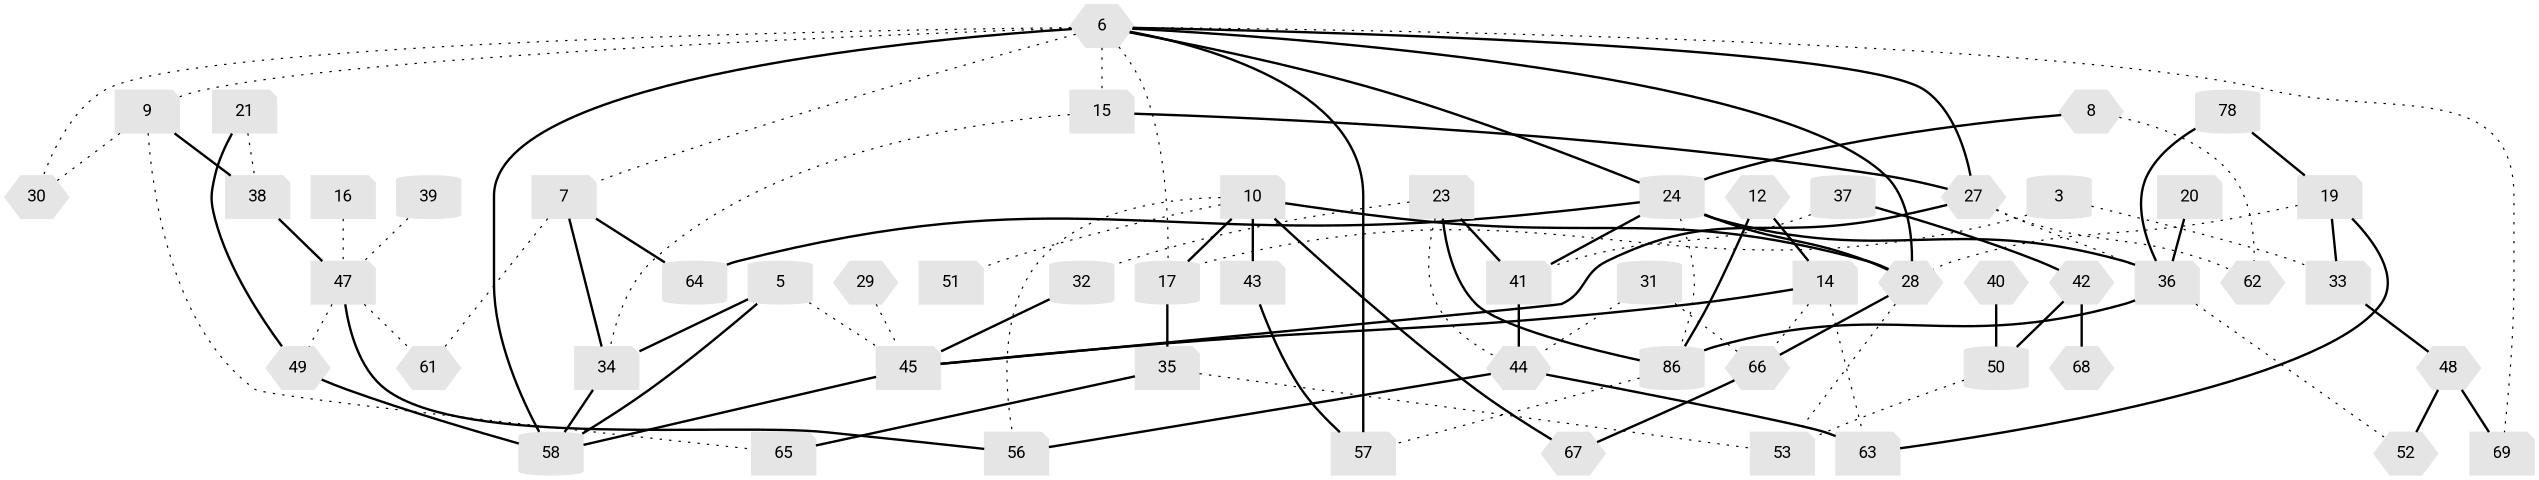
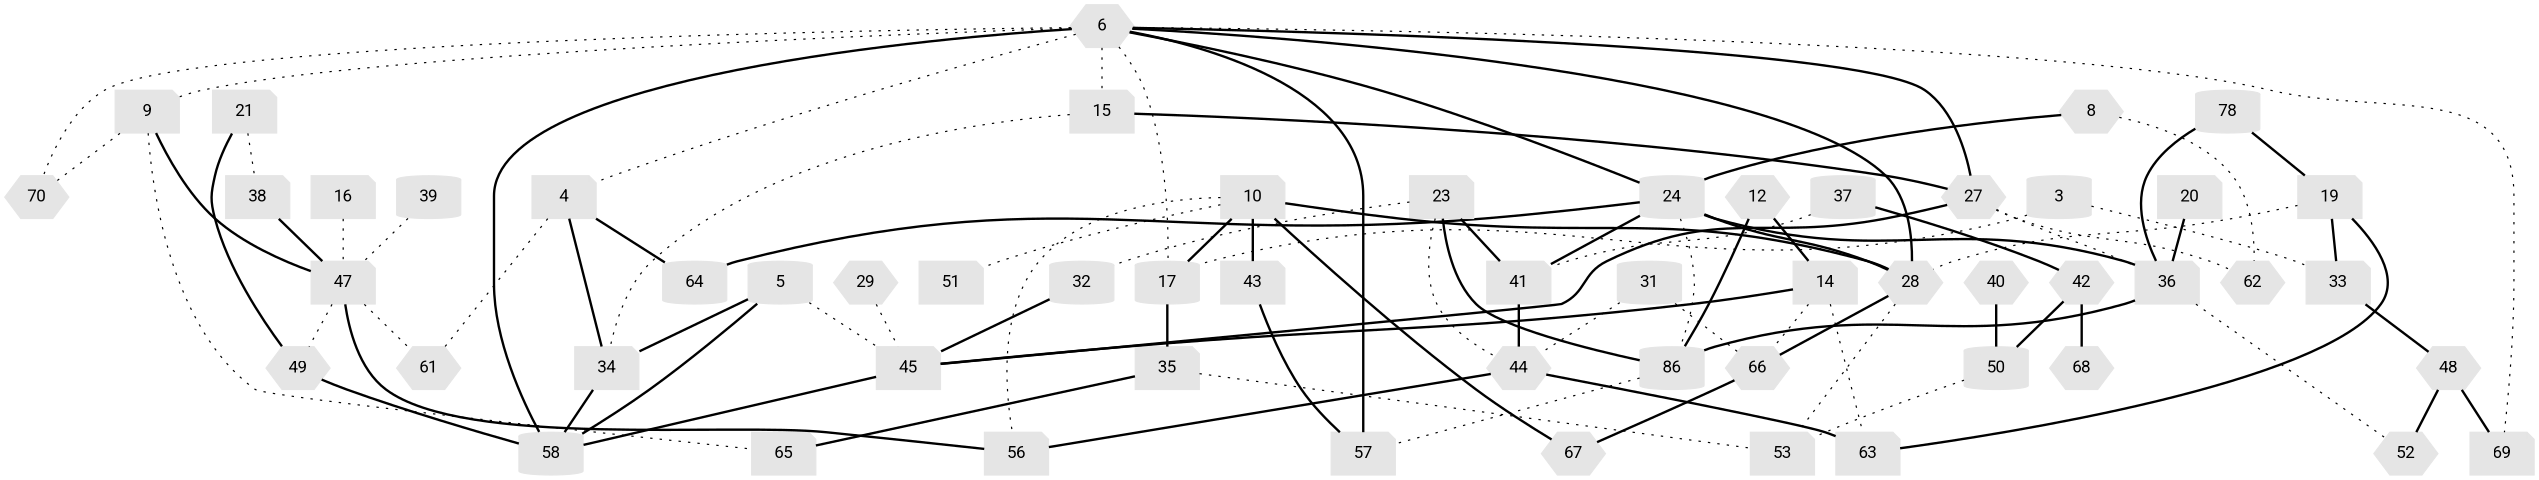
edge "9" -- "38": now "9" -- "47"
node "30": label "30" -> "70"
node "7": label "7" -> "4"
